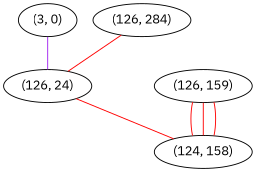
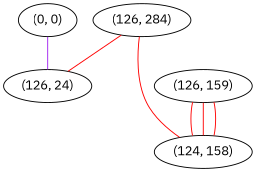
node "(3, 0)": label "(3, 0)" -> "(0, 0)"
edge "(126, 24)" -- "(124, 158)": now "(126, 284)" -- "(124, 158)"
